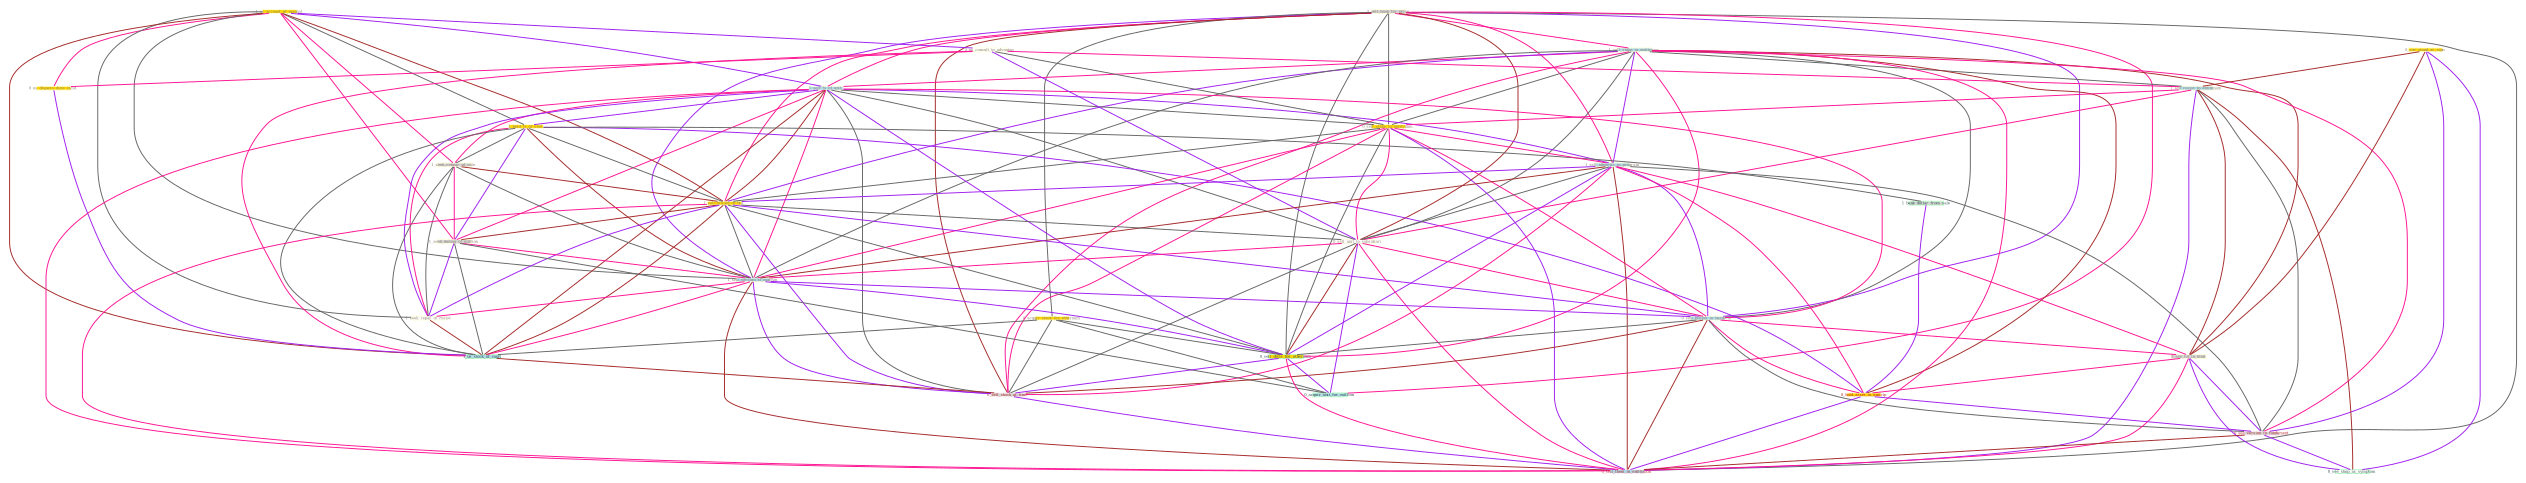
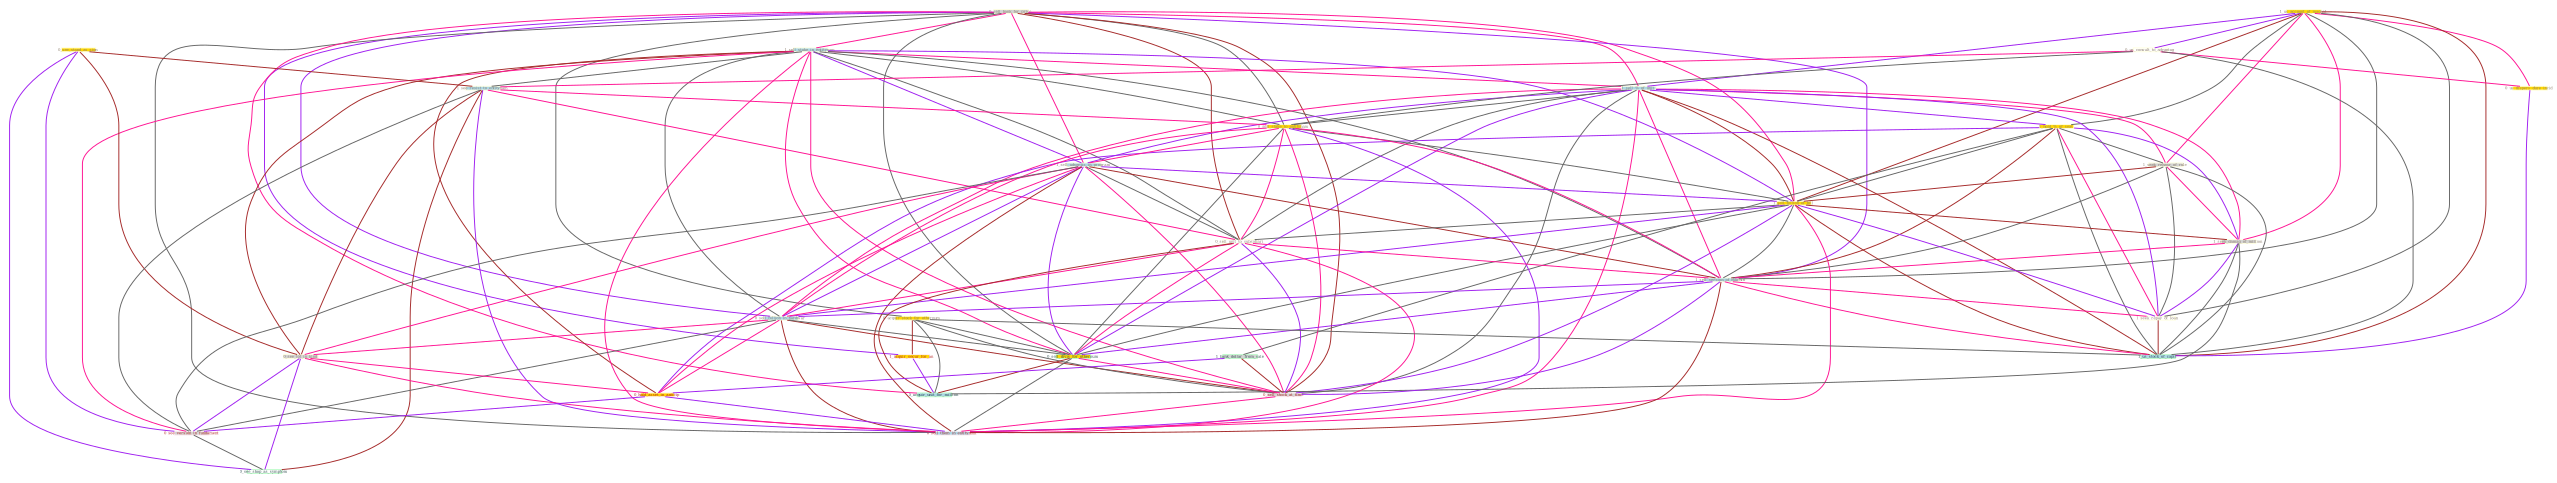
edge "0_us_consult_to_advantag" -- "1_us_stock_of_capit": color deeppink -> gray40
edge "0_us_consult_to_advantag" -- "0_sell_unit_to_subsidiari": removed
edge "0_sell_unit_to_subsidiari" -- "0_sell_divis_for_othernum": color brown -> deeppink
edge "0_sell_unit_to_subsidiari" -- "0_sell_stock_at_time": color gray40 -> purple
edge "0_sell_unit_to_subsidiari" -- "0_acquir_unit_for_million": color purple -> brown
node "1_seek_repay_of_resist": label "1_seek_repay_of_resist" -> "1_seek_repay_of_loan"
node "1_acquir_secur_for_an": added
edge "1_us_stock_of_capit" -- "0_sell_stock_at_time": now "1_bank_dollar_from_sale" -- "0_sell_stock_at_time"
edge "0_sell_divis_for_othernum" -- "0_sell_stock_at_time": color purple -> deeppink
edge "0_sell_divis_for_othernum" -- "0_acquir_unit_for_million": color purple -> brown
node "8_hold_asset_in_anticip": label "8_hold_asset_in_anticip" -> "0_hold_asset_in_anticip"
edge "0_sell_stock_at_time" -- "0_sell_them_in_entitynam": color purple -> deeppink
edge "0_sell_divis_for_othernum" -- "0_sell_them_in_entitynam": color deeppink -> gray40
edge "0_see_version_in_fundament" -- "0_sell_them_in_entitynam": removed
edge "0_see_version_in_fundament" -- "0_see_shop_as_symptom": color purple -> gray40
